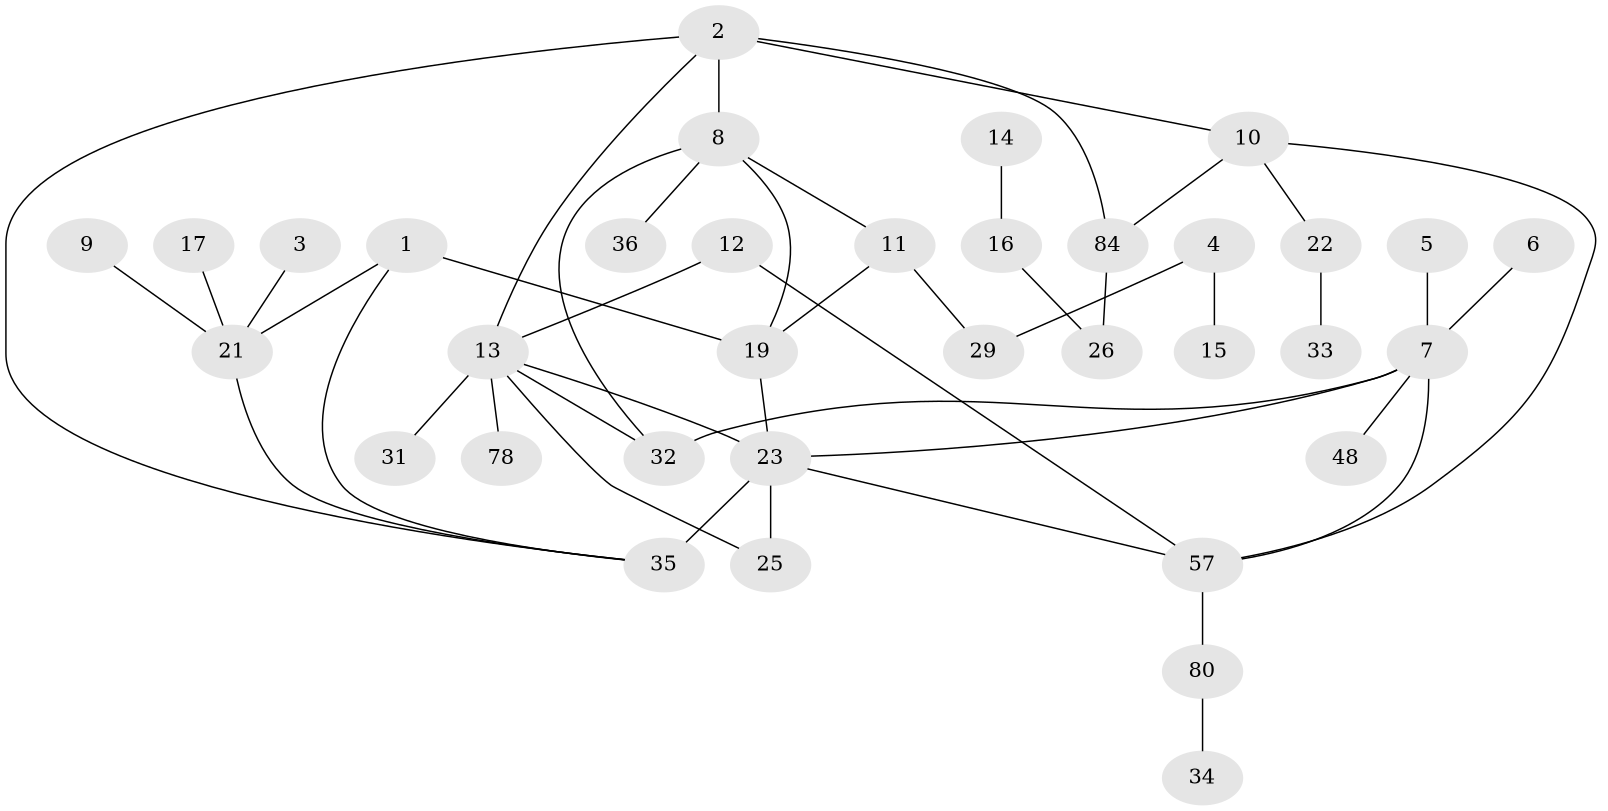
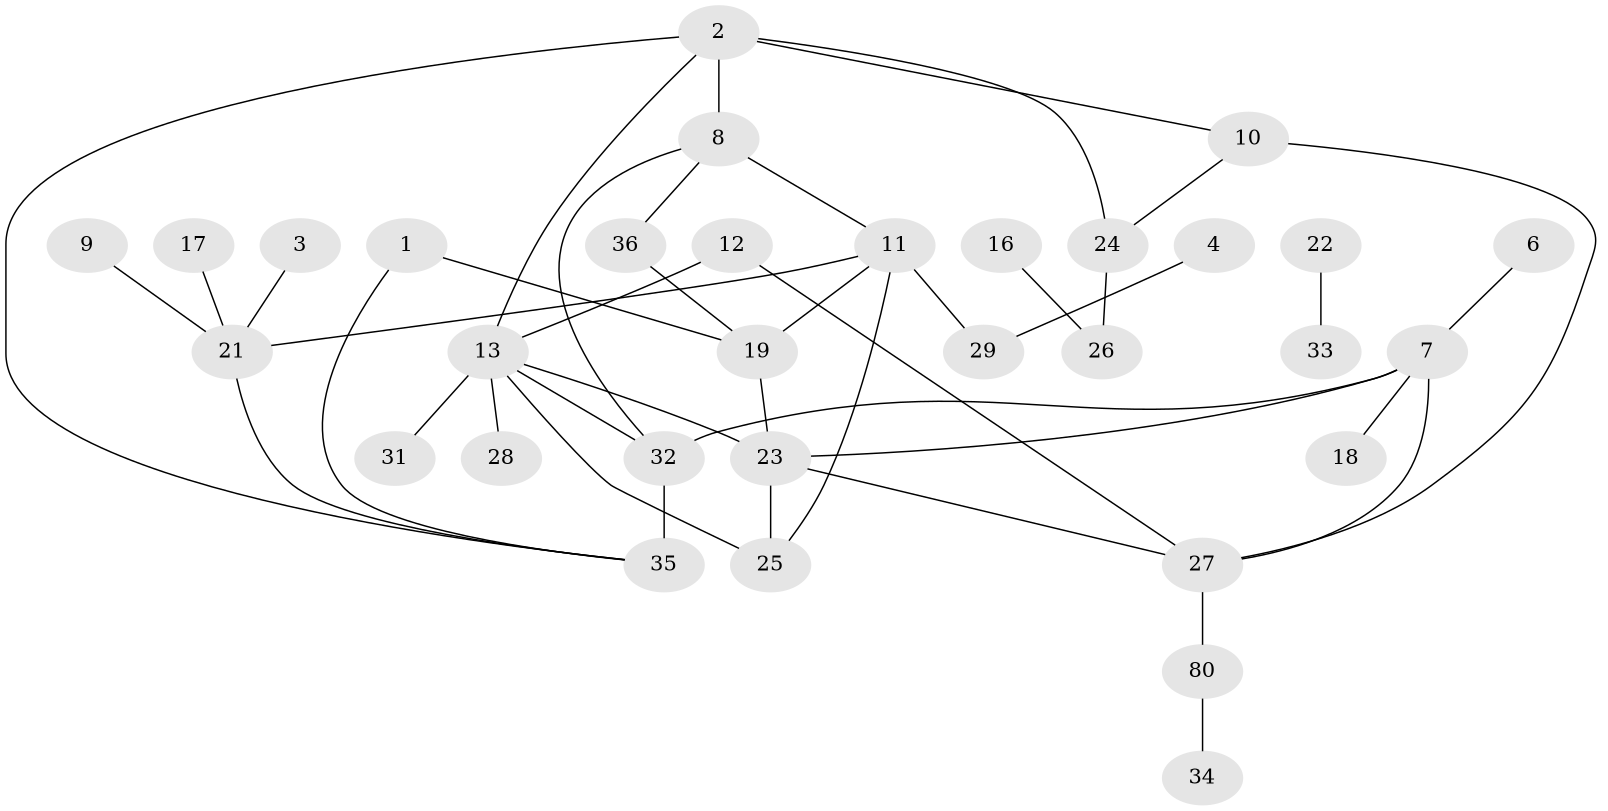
node "14": removed
edge "10" -- "22": removed
edge "8" -- "19": now "36" -- "19"
node "84": label "84" -> "24"
node "5": removed
edge "1" -- "21": now "11" -- "21"
node "15": removed
edge "11" -- "25": added
node "78": label "78" -> "28"
node "48": label "48" -> "18"
edge "23" -- "35": now "32" -- "35"
node "57": label "57" -> "27"
